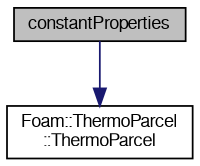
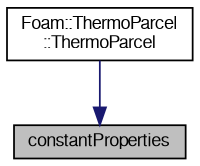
edge "constantProperties" -> "Foam::ThermoParcel ::ThermoParcel": reversed
